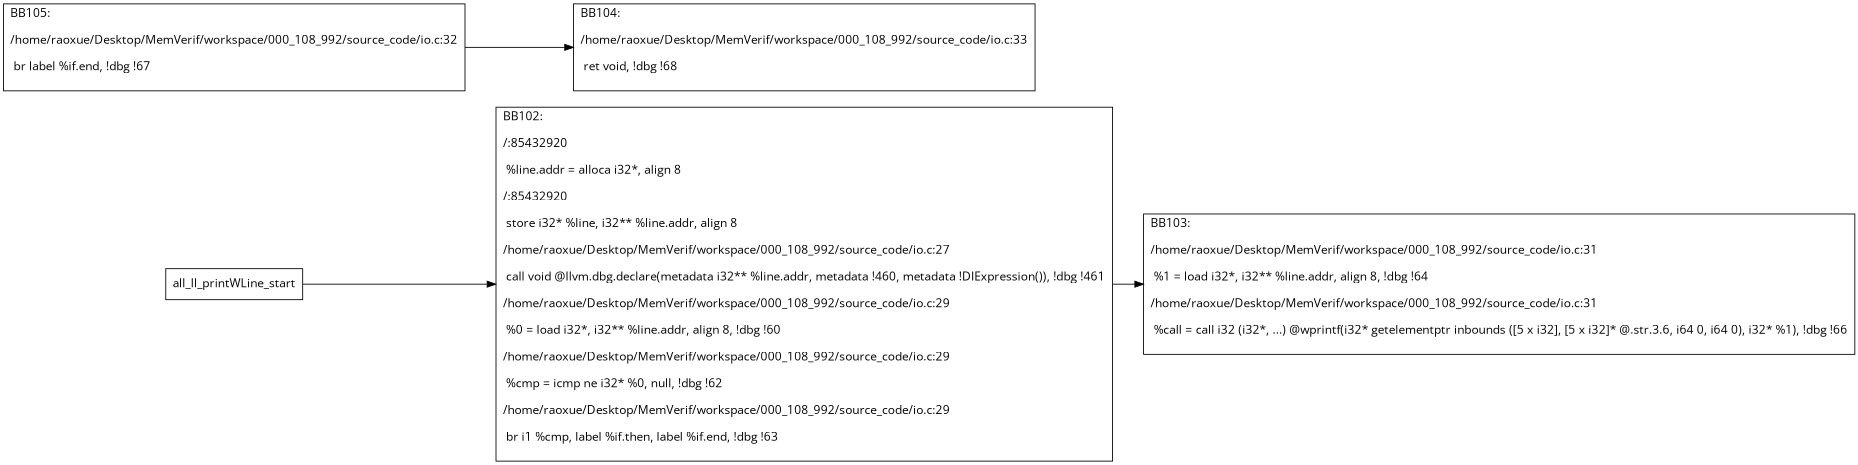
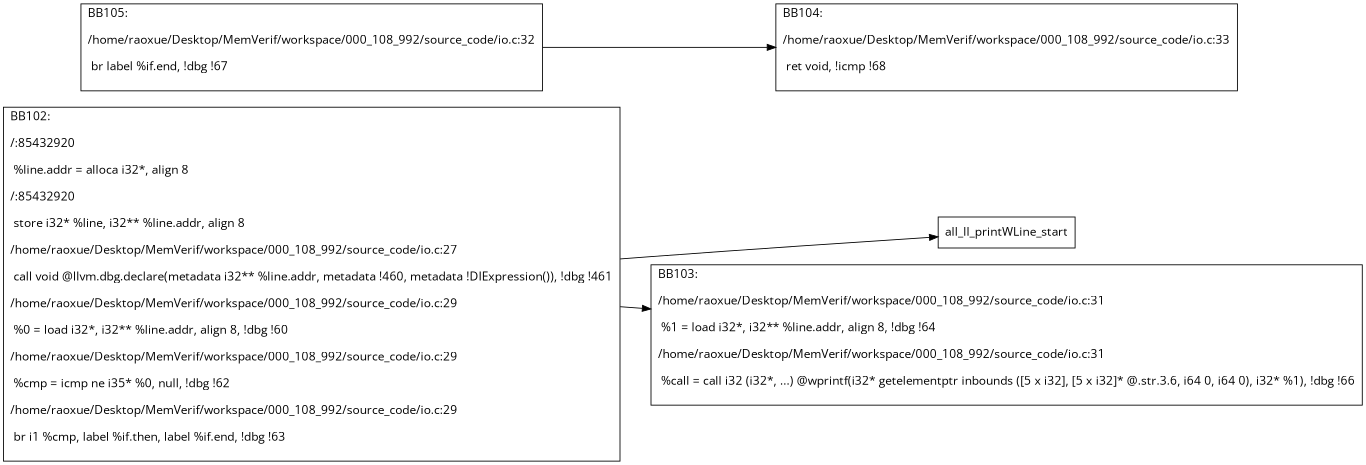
node "BB104:": text "ret void, !dbg !68" -> "ret void, !icmp !68"
edge "all_ll_printWLine_start" -> "BB102:": reversed
node "BB102:": text "%cmp = icmp ne i32* %0, null, !dbg !62" -> "%cmp = icmp ne i35* %0, null, !dbg !62"
